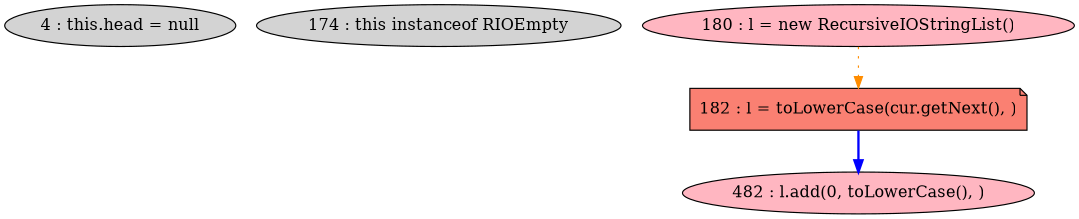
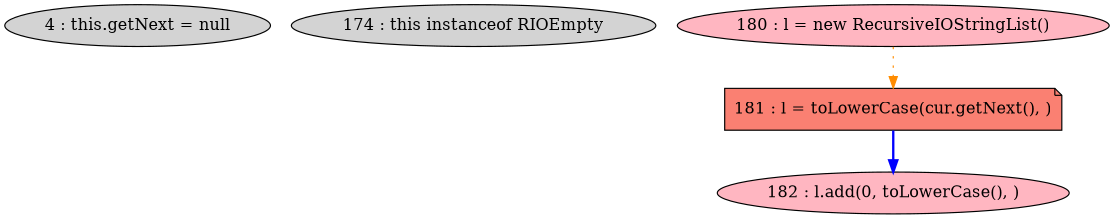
node "4 : this.head = null": label "4 : this.head = null" -> "4 : this.getNext = null"
node "182 : l = toLowerCase(cur.getNext(), )": label "182 : l = toLowerCase(cur.getNext(), )" -> "181 : l = toLowerCase(cur.getNext(), )"
node "482 : l.add(0, toLowerCase(), )": label "482 : l.add(0, toLowerCase(), )" -> "182 : l.add(0, toLowerCase(), )"
